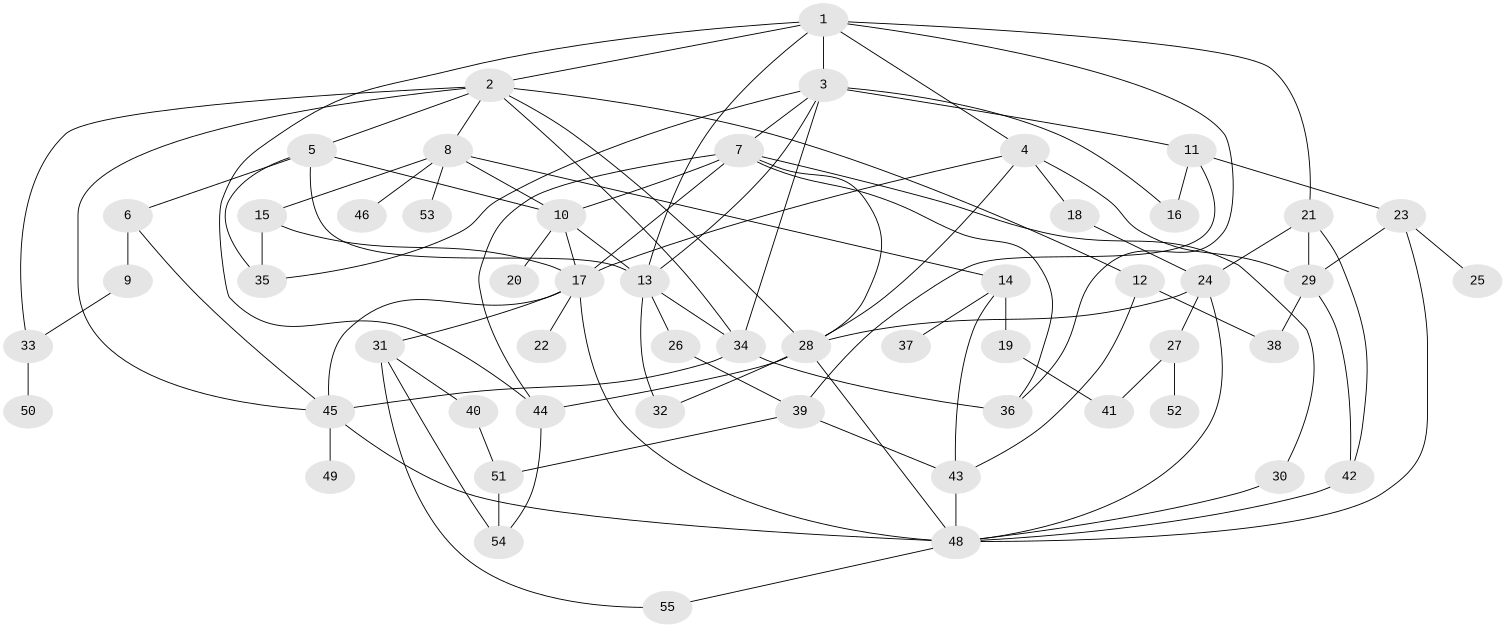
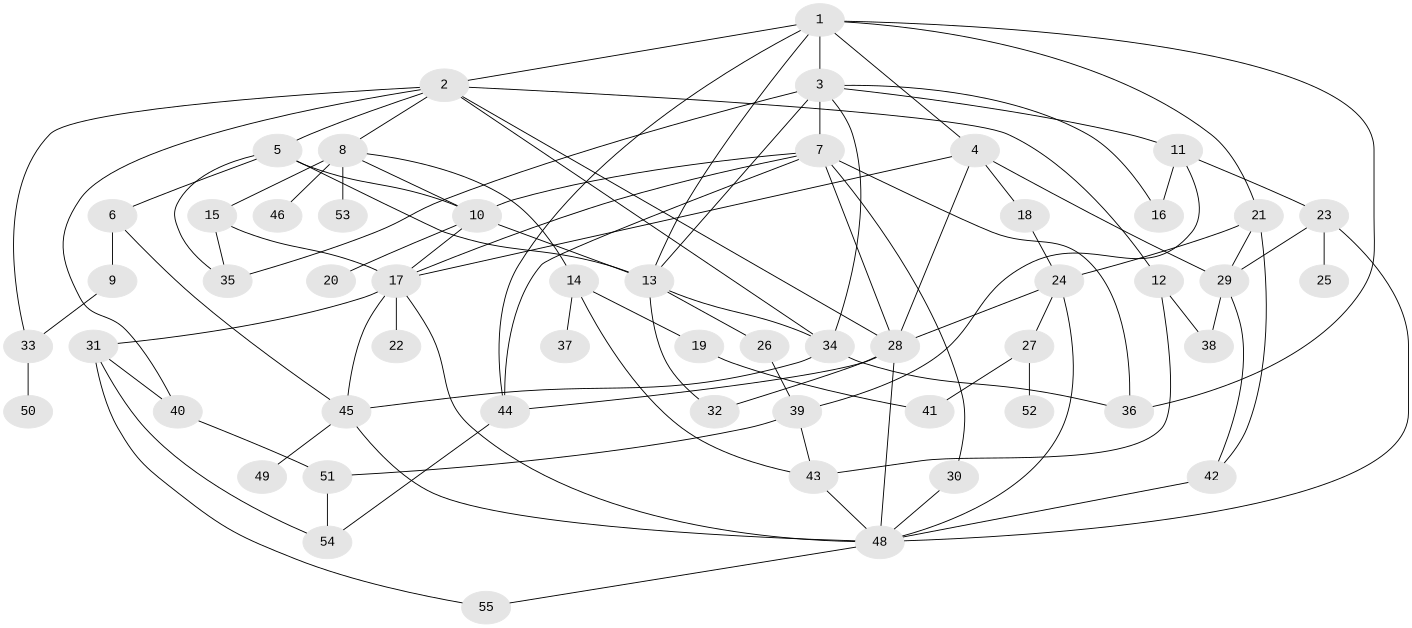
edge "2" -- "45": now "2" -- "40"
